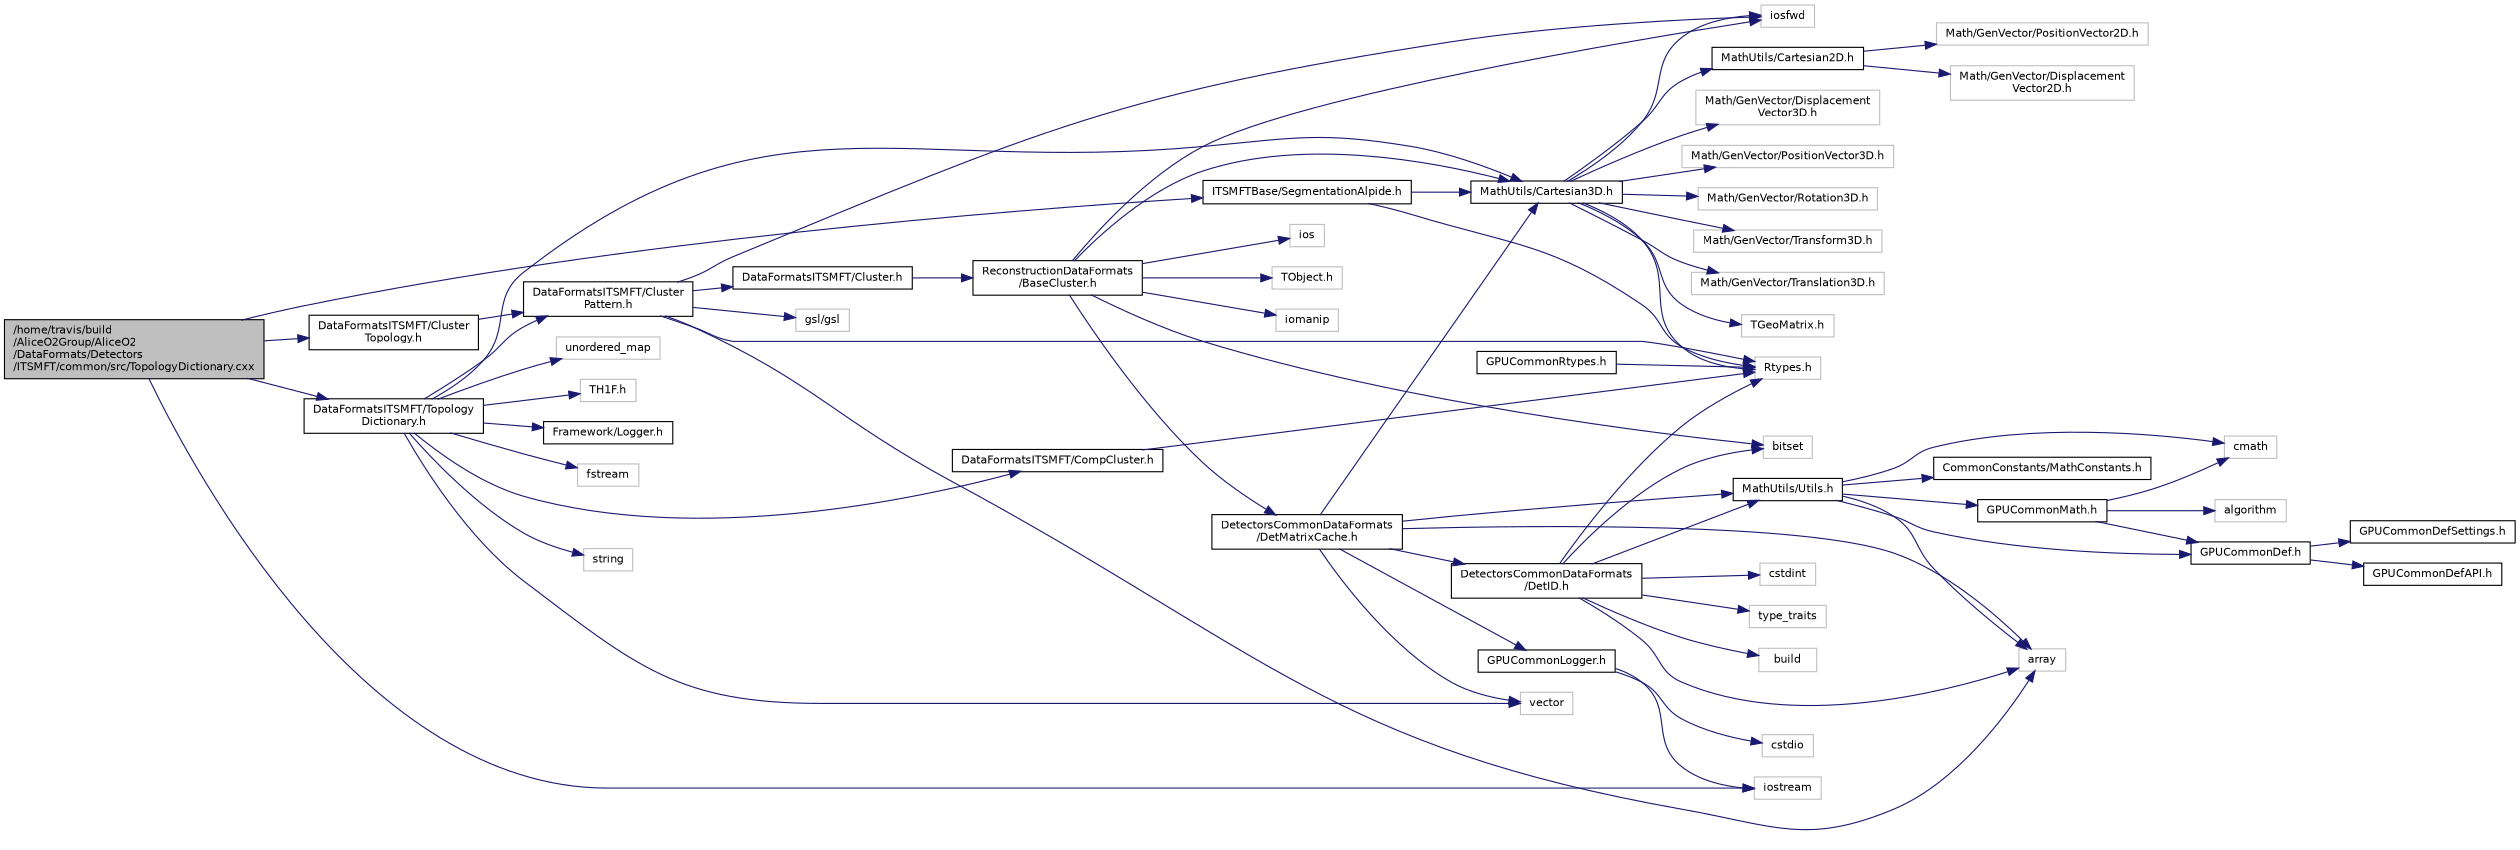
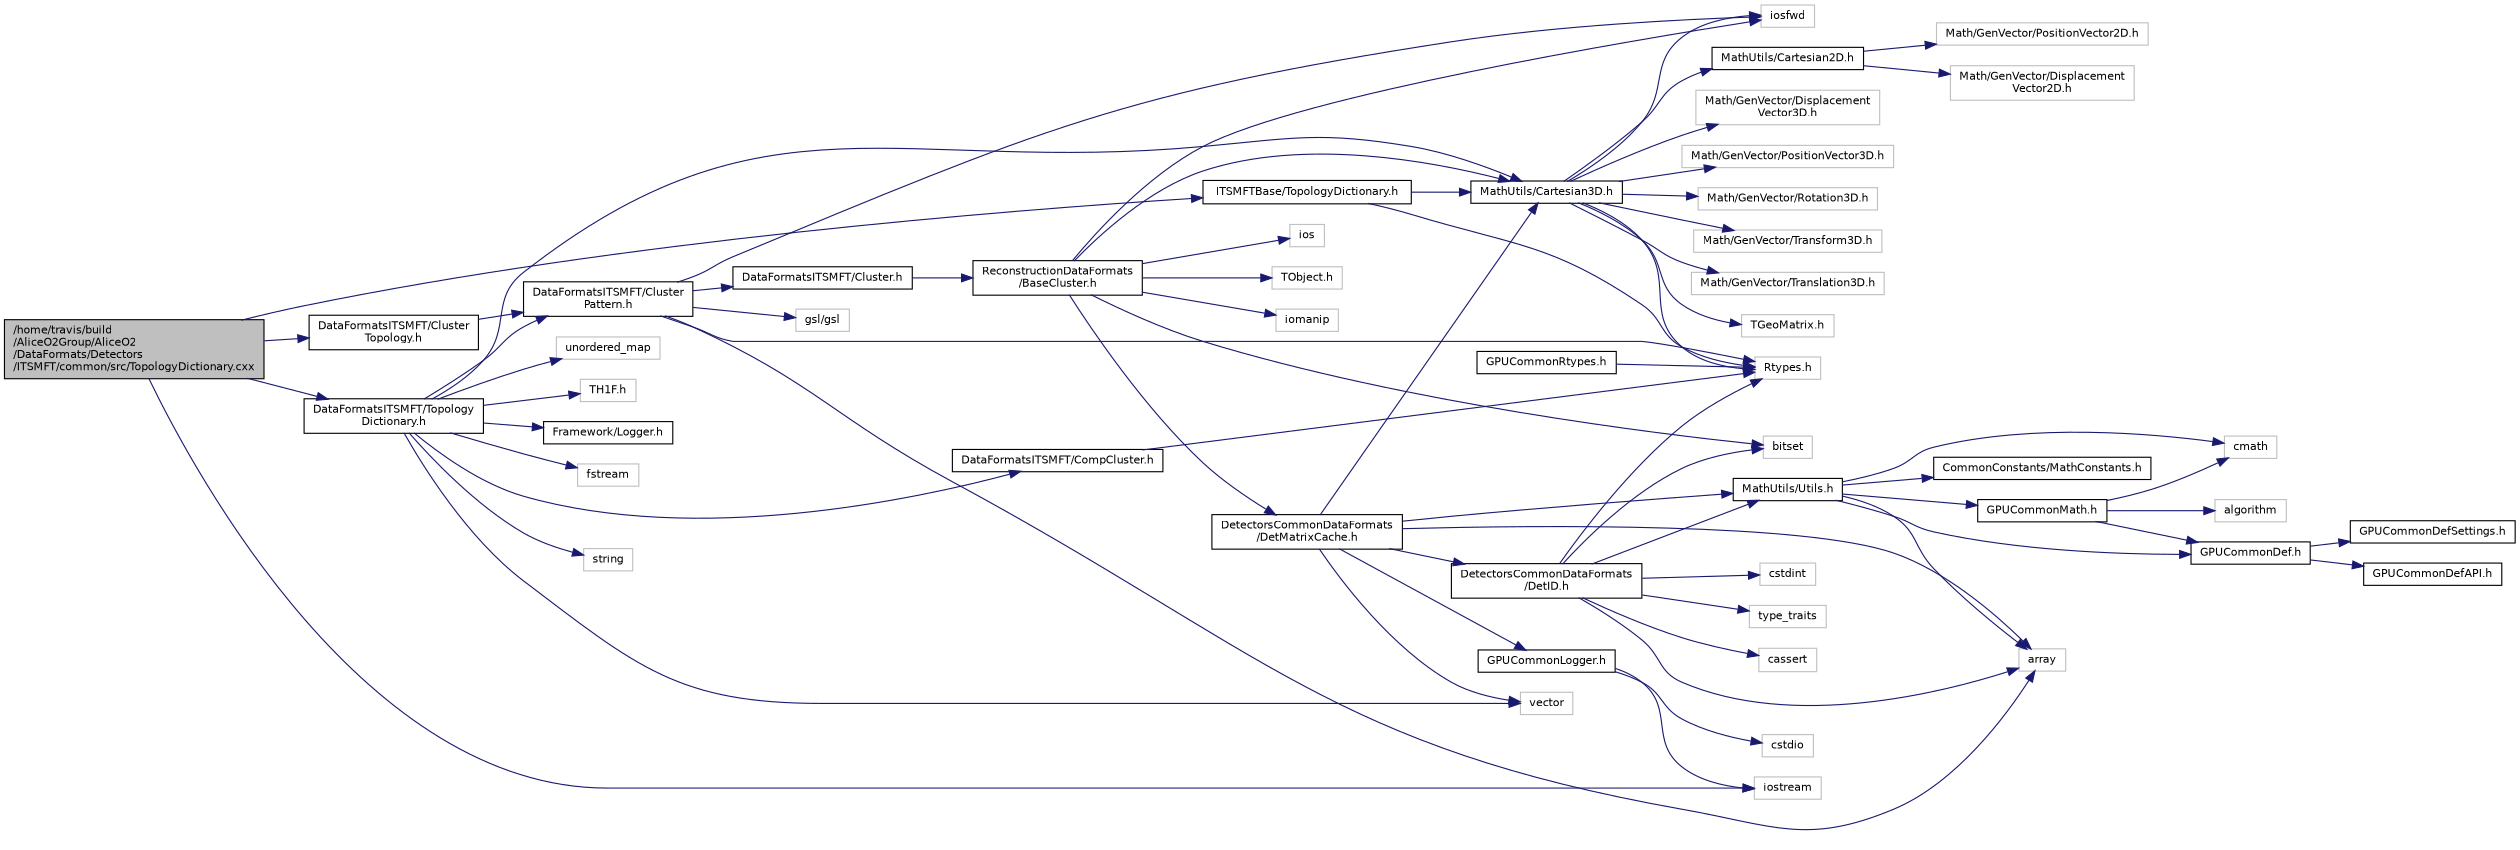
node "ITSMFTBase/SegmentationAlpide.h": label "ITSMFTBase/SegmentationAlpide.h" -> "ITSMFTBase/TopologyDictionary.h"
node "build": label "build" -> "cassert"
